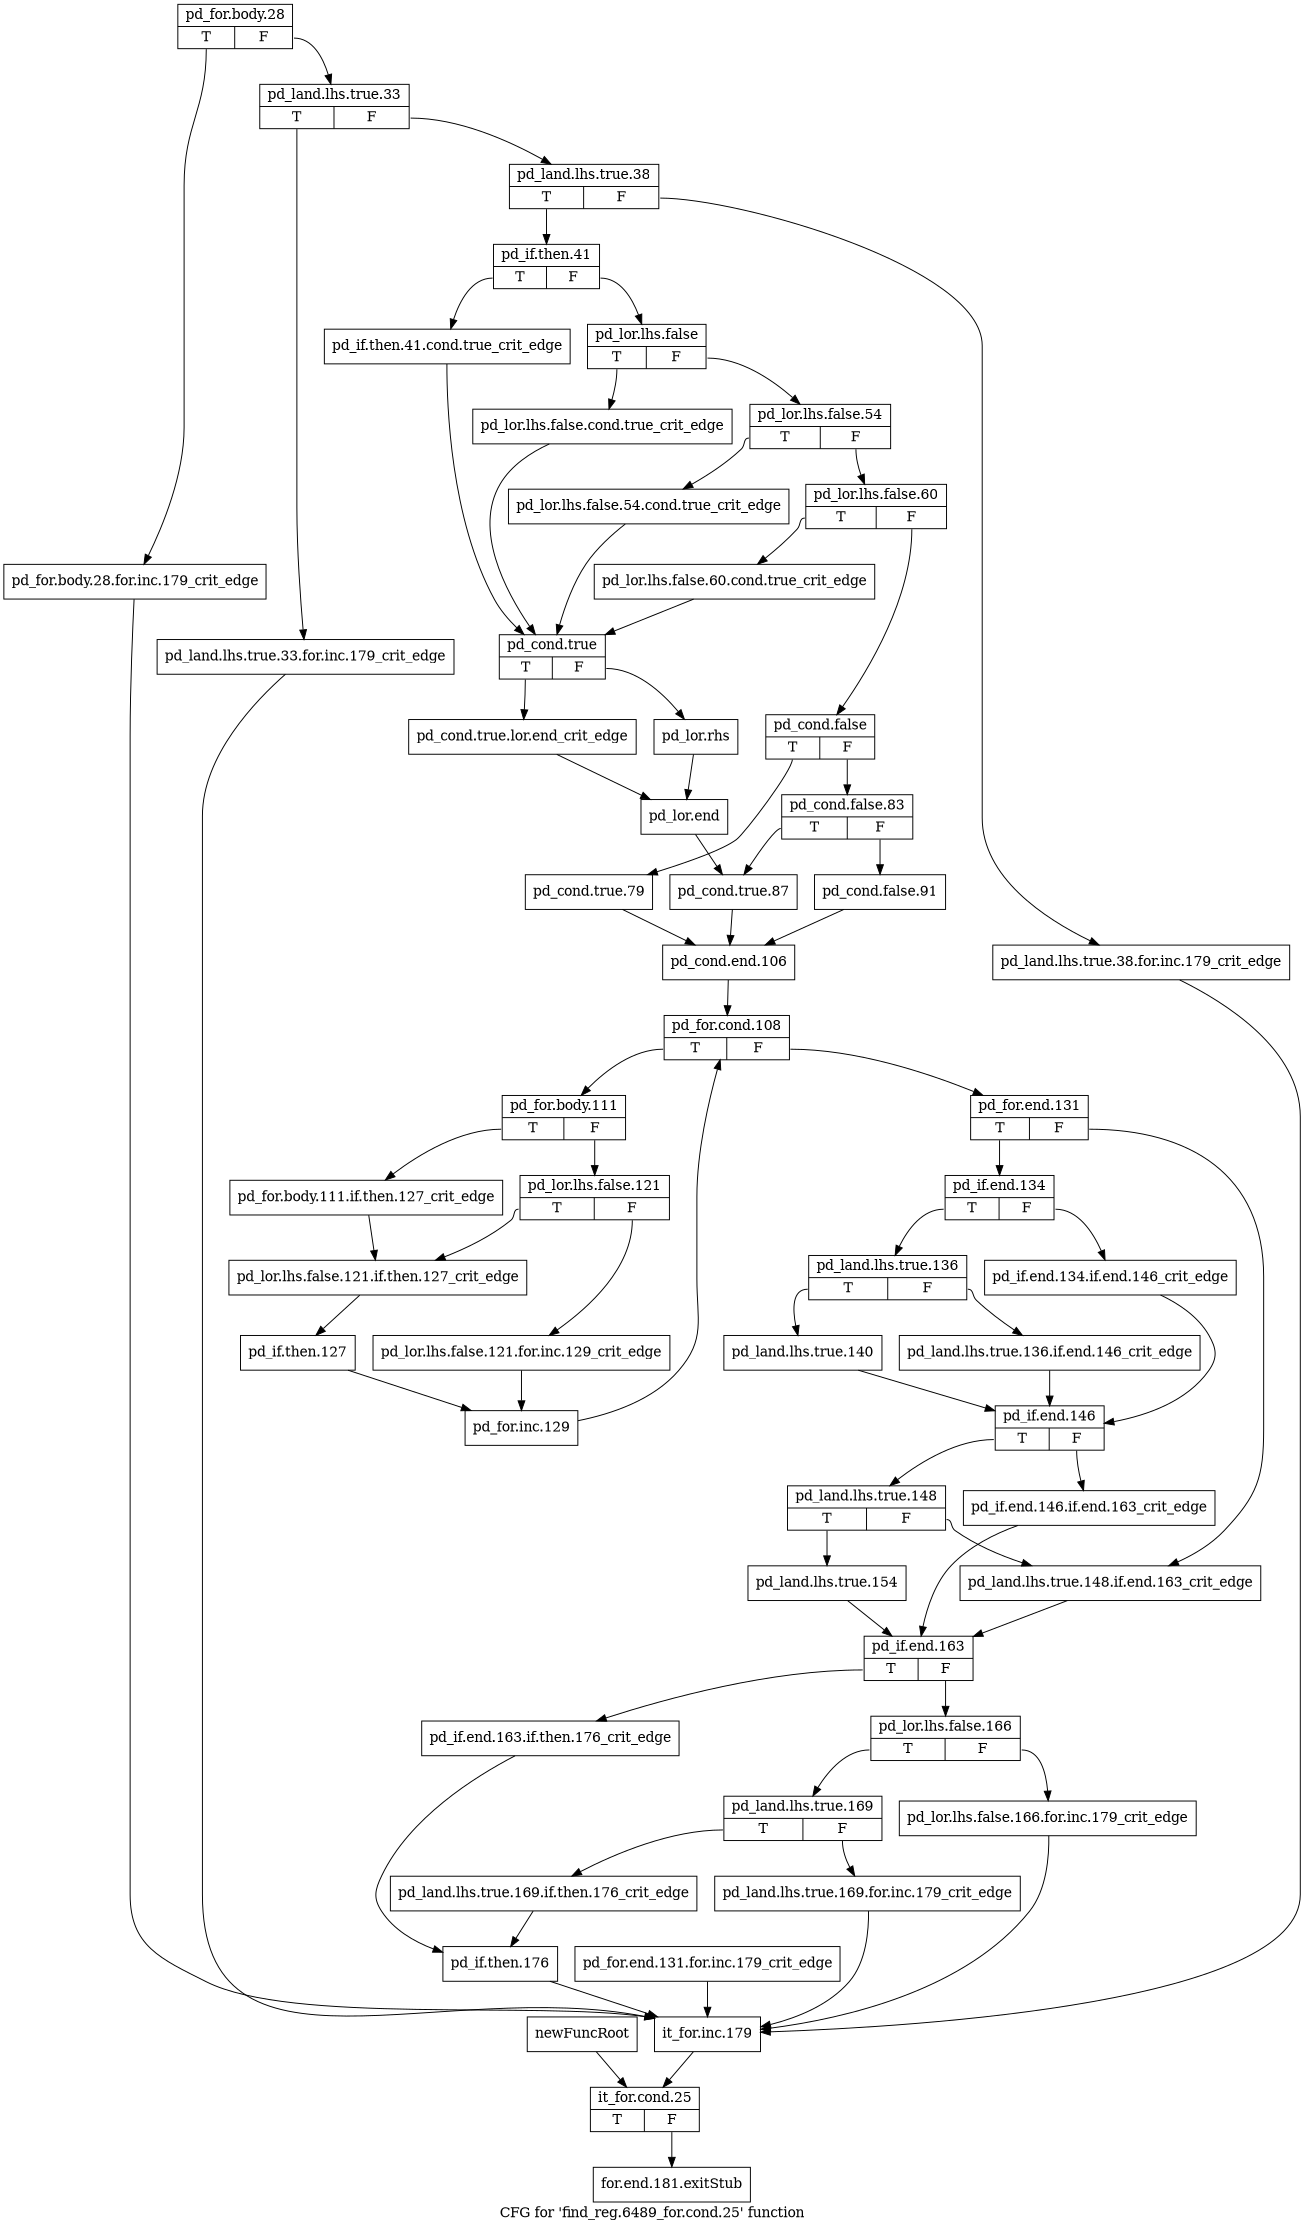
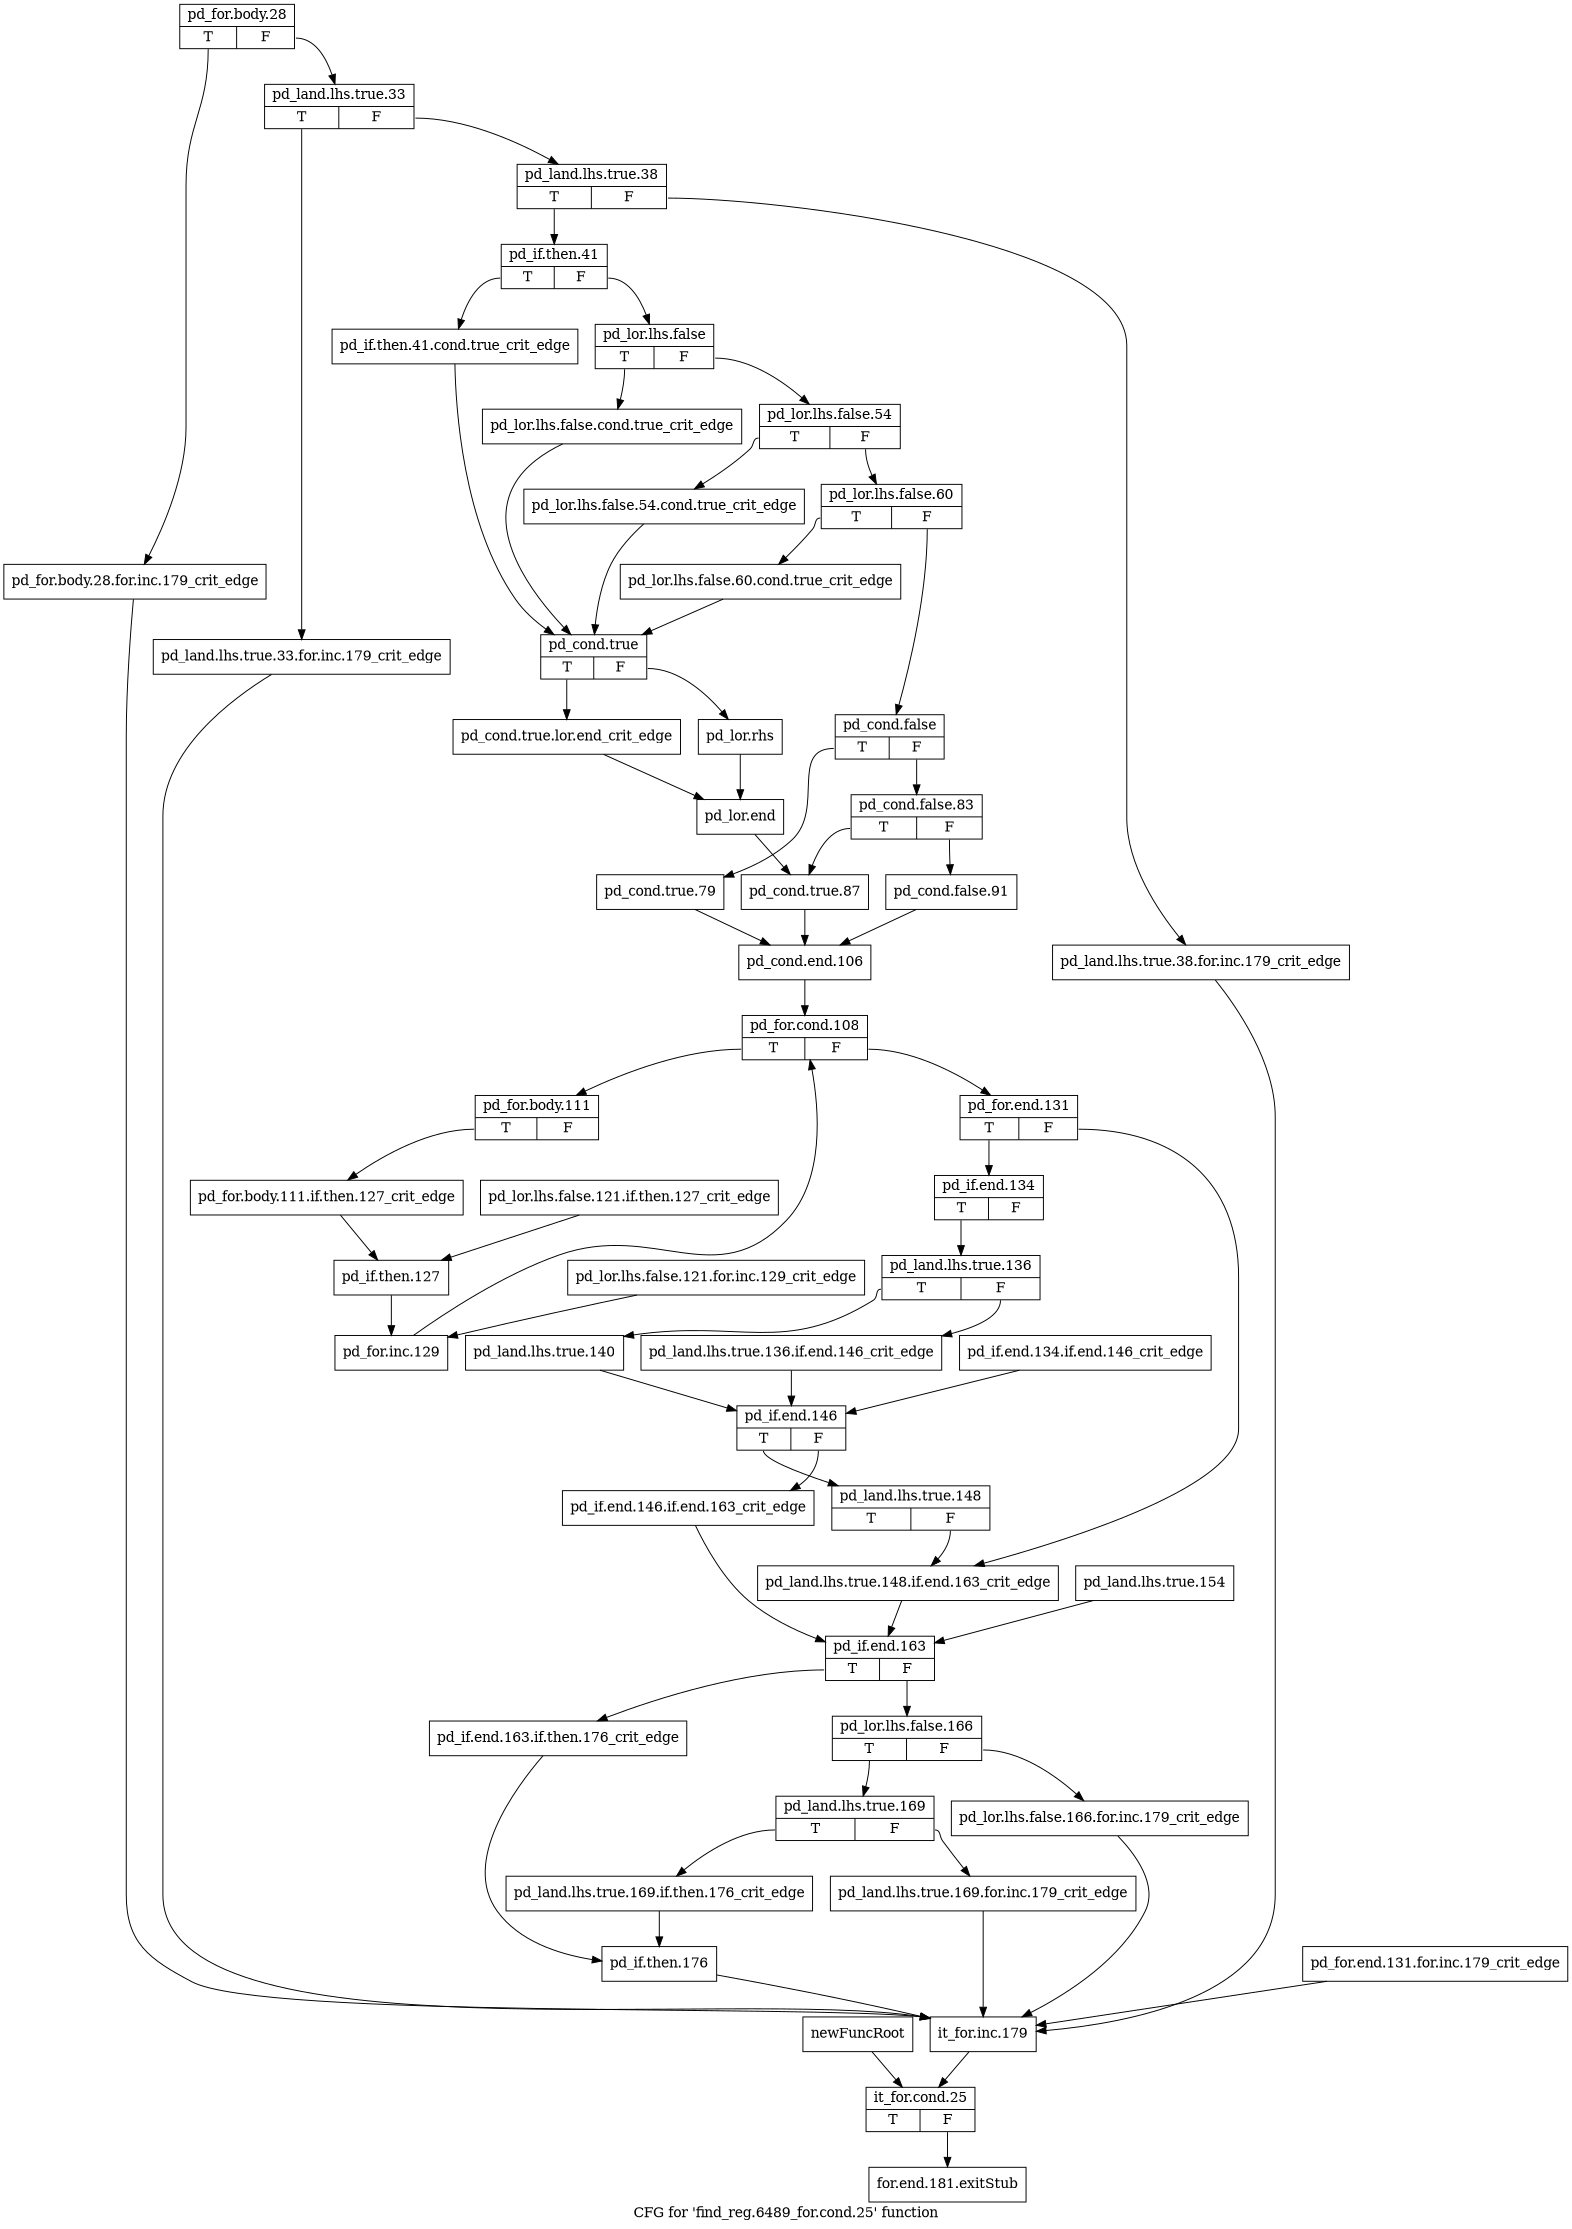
node "pd_lor.lhs.false.121": removed
edge "pd_if.end.134" -> "pd_if.end.134.if.end.146_crit_edge": removed
edge "pd_for.body.111.if.then.127_crit_edge" -> "pd_lor.lhs.false.121.if.then.127_crit_edge": now "pd_for.body.111.if.then.127_crit_edge" -> "pd_if.then.127"
edge "pd_land.lhs.true.148" -> "pd_land.lhs.true.154": removed
